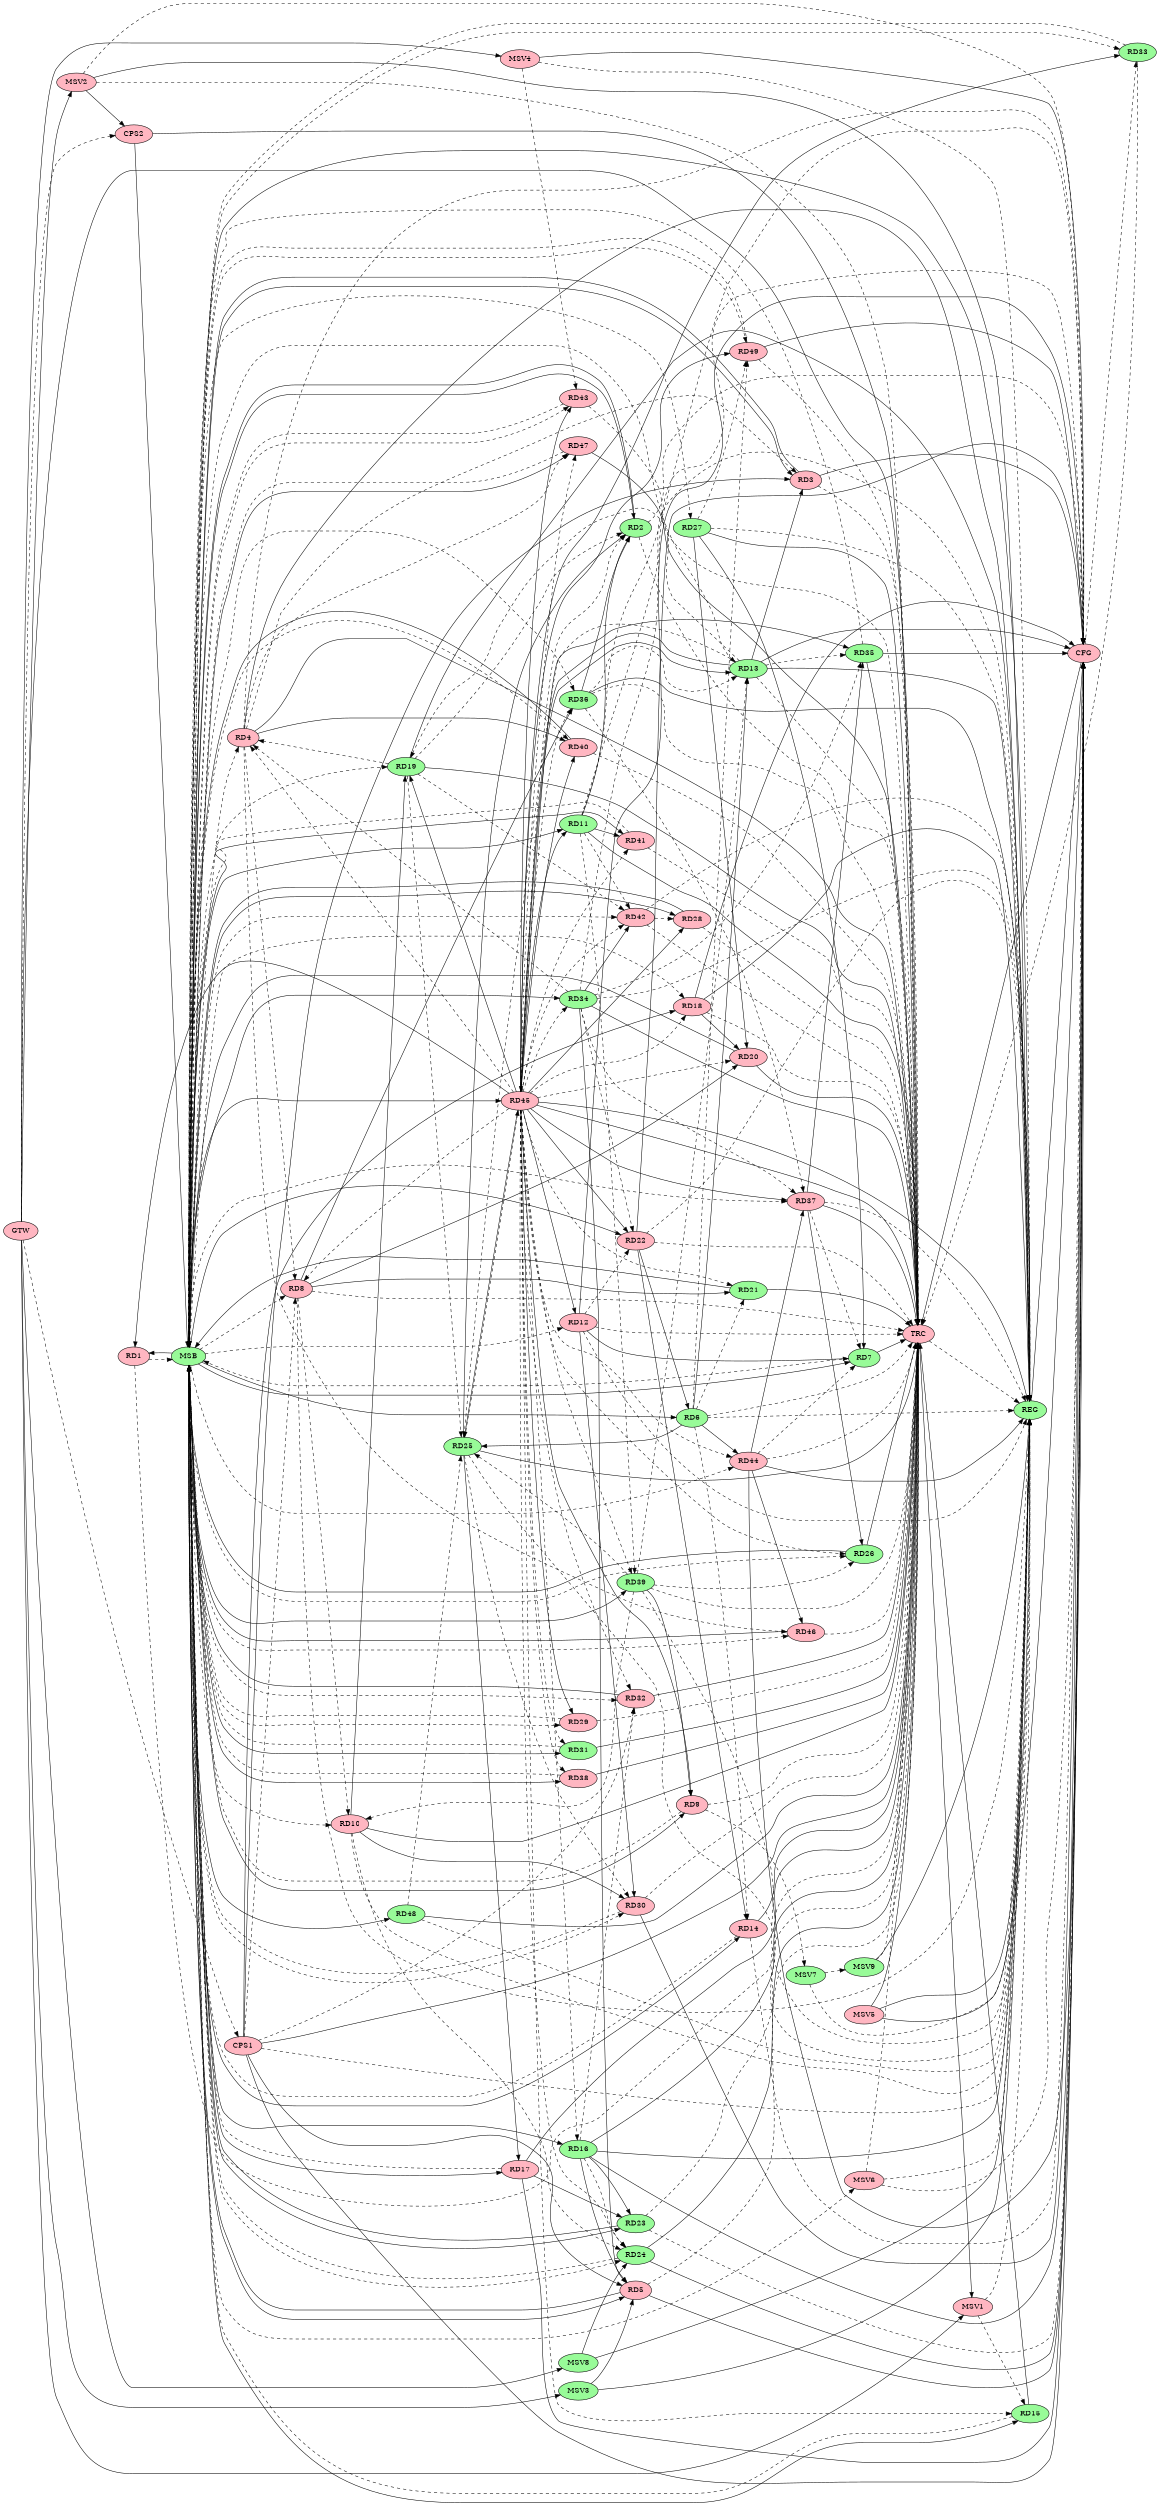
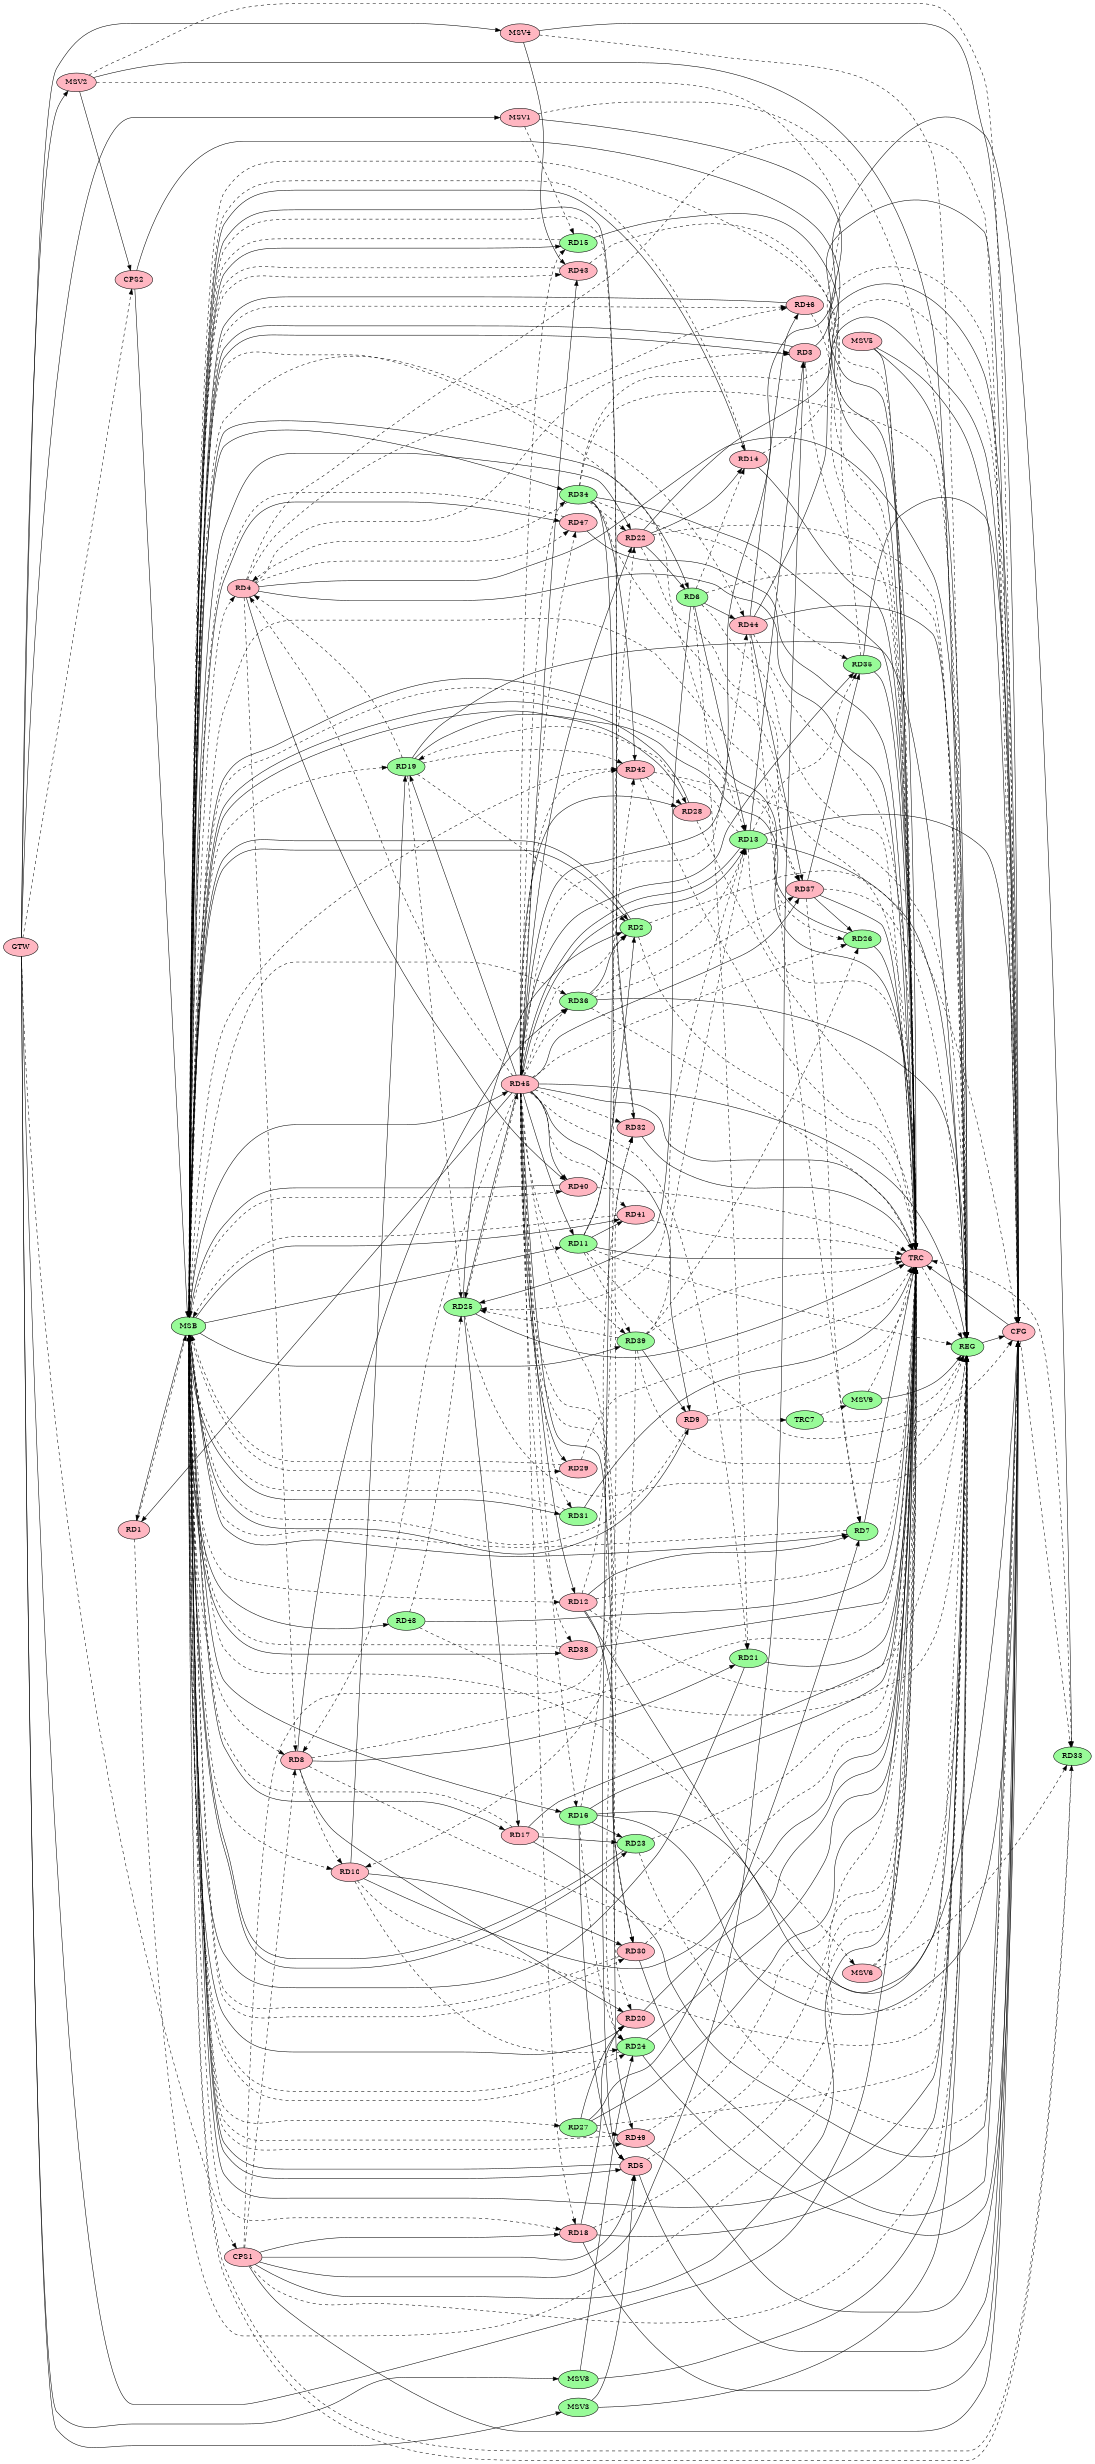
edge "MSV4" -> "RD43": style dashed -> solid
edge "RD6" -> "RD49": removed
edge "MSV6" -> "CFG": now "MSV6" -> "RD33"
edge "RD25" -> "RD30": now "RD45" -> "RD30"
edge "TRC" -> "MSV1": reversed
node "MSV7": label "MSV7" -> "TRC7"
